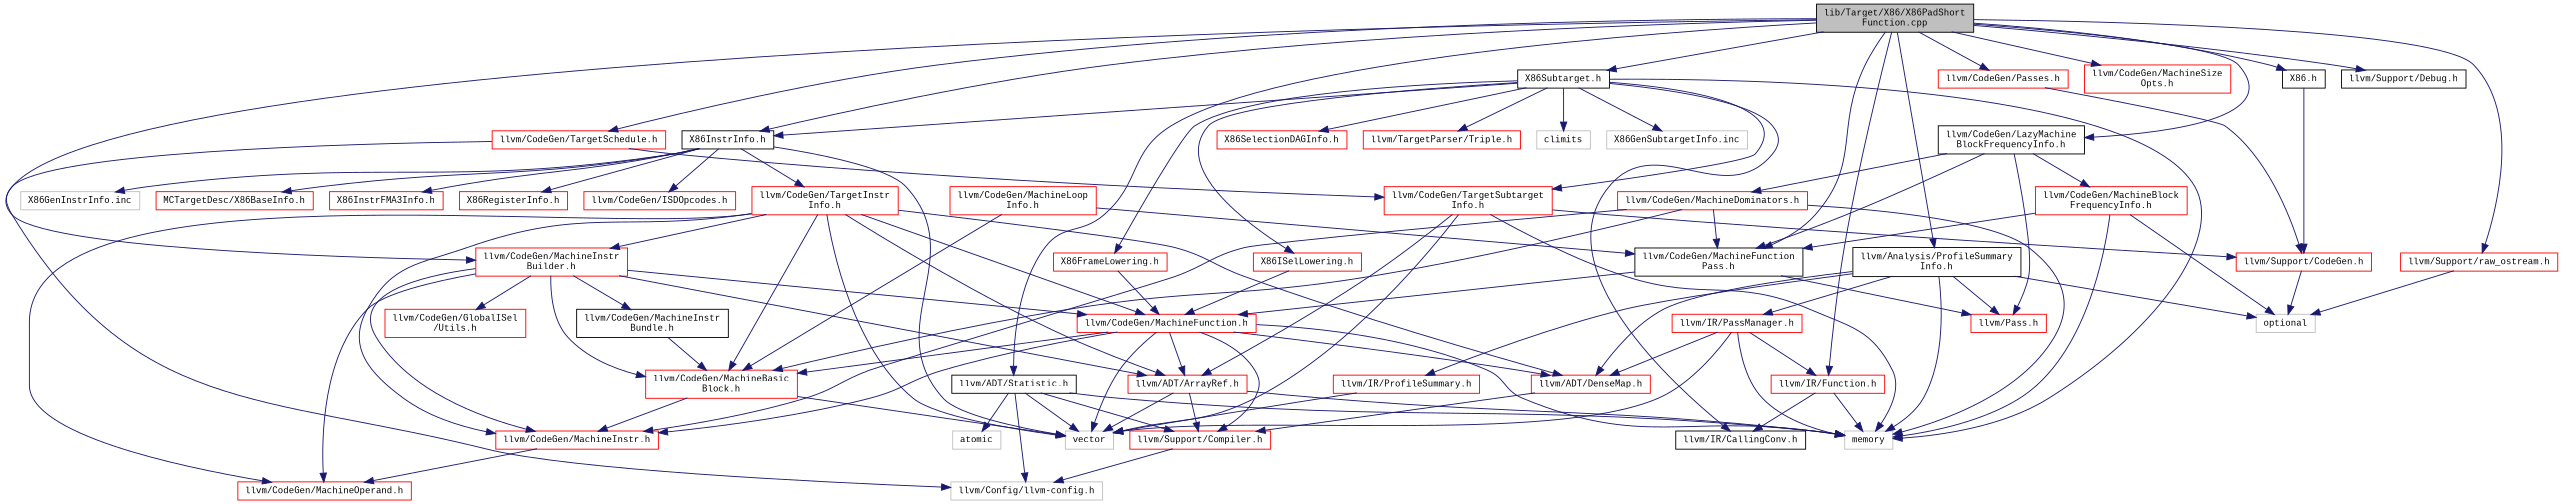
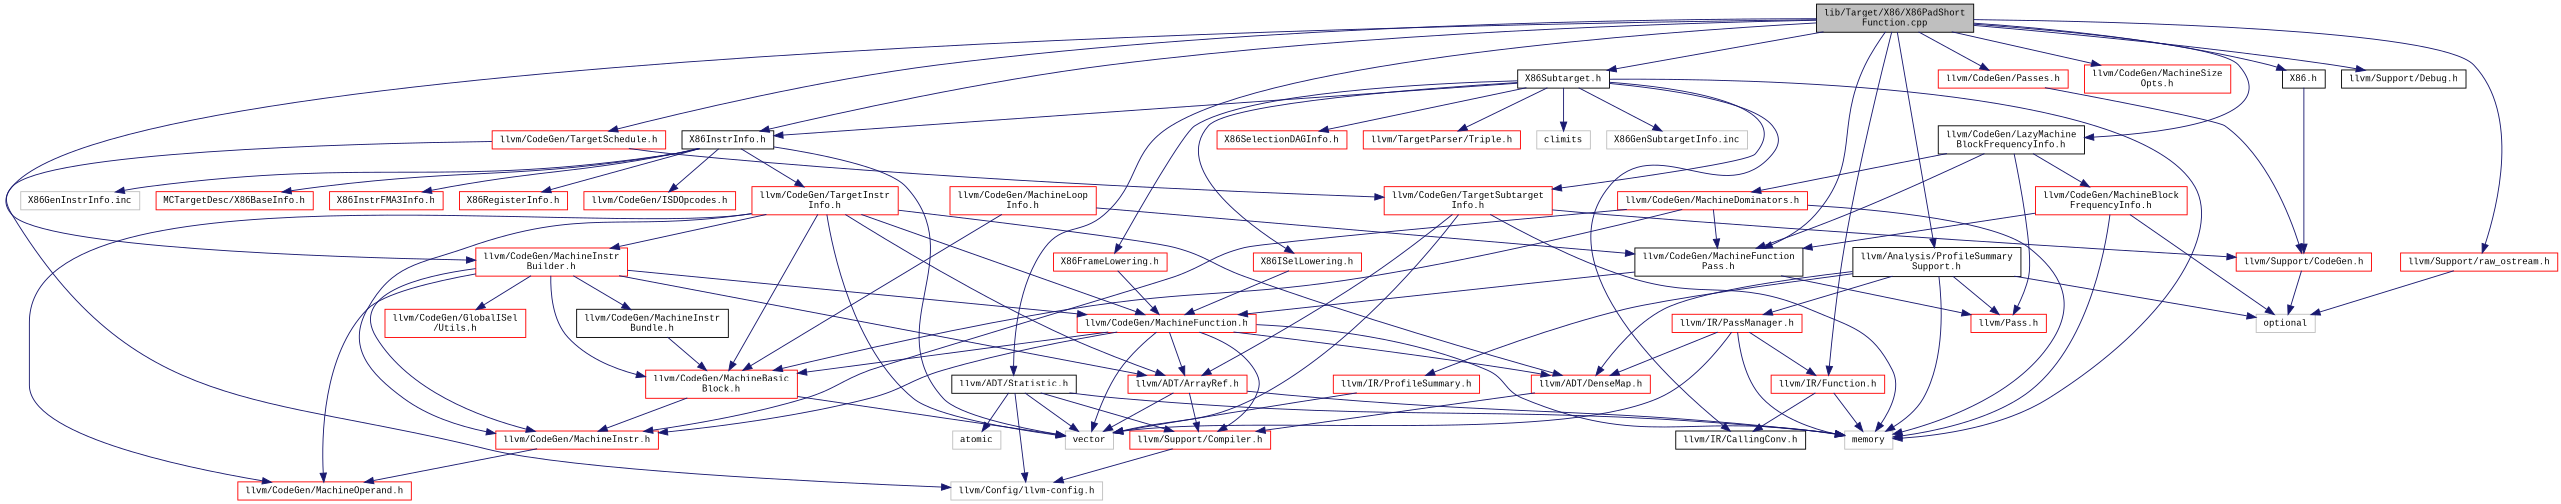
node "llvm/Analysis/ProfileSummary Info.h": label "llvm/Analysis/ProfileSummary Info.h" -> "llvm/Analysis/ProfileSummary Support.h"
